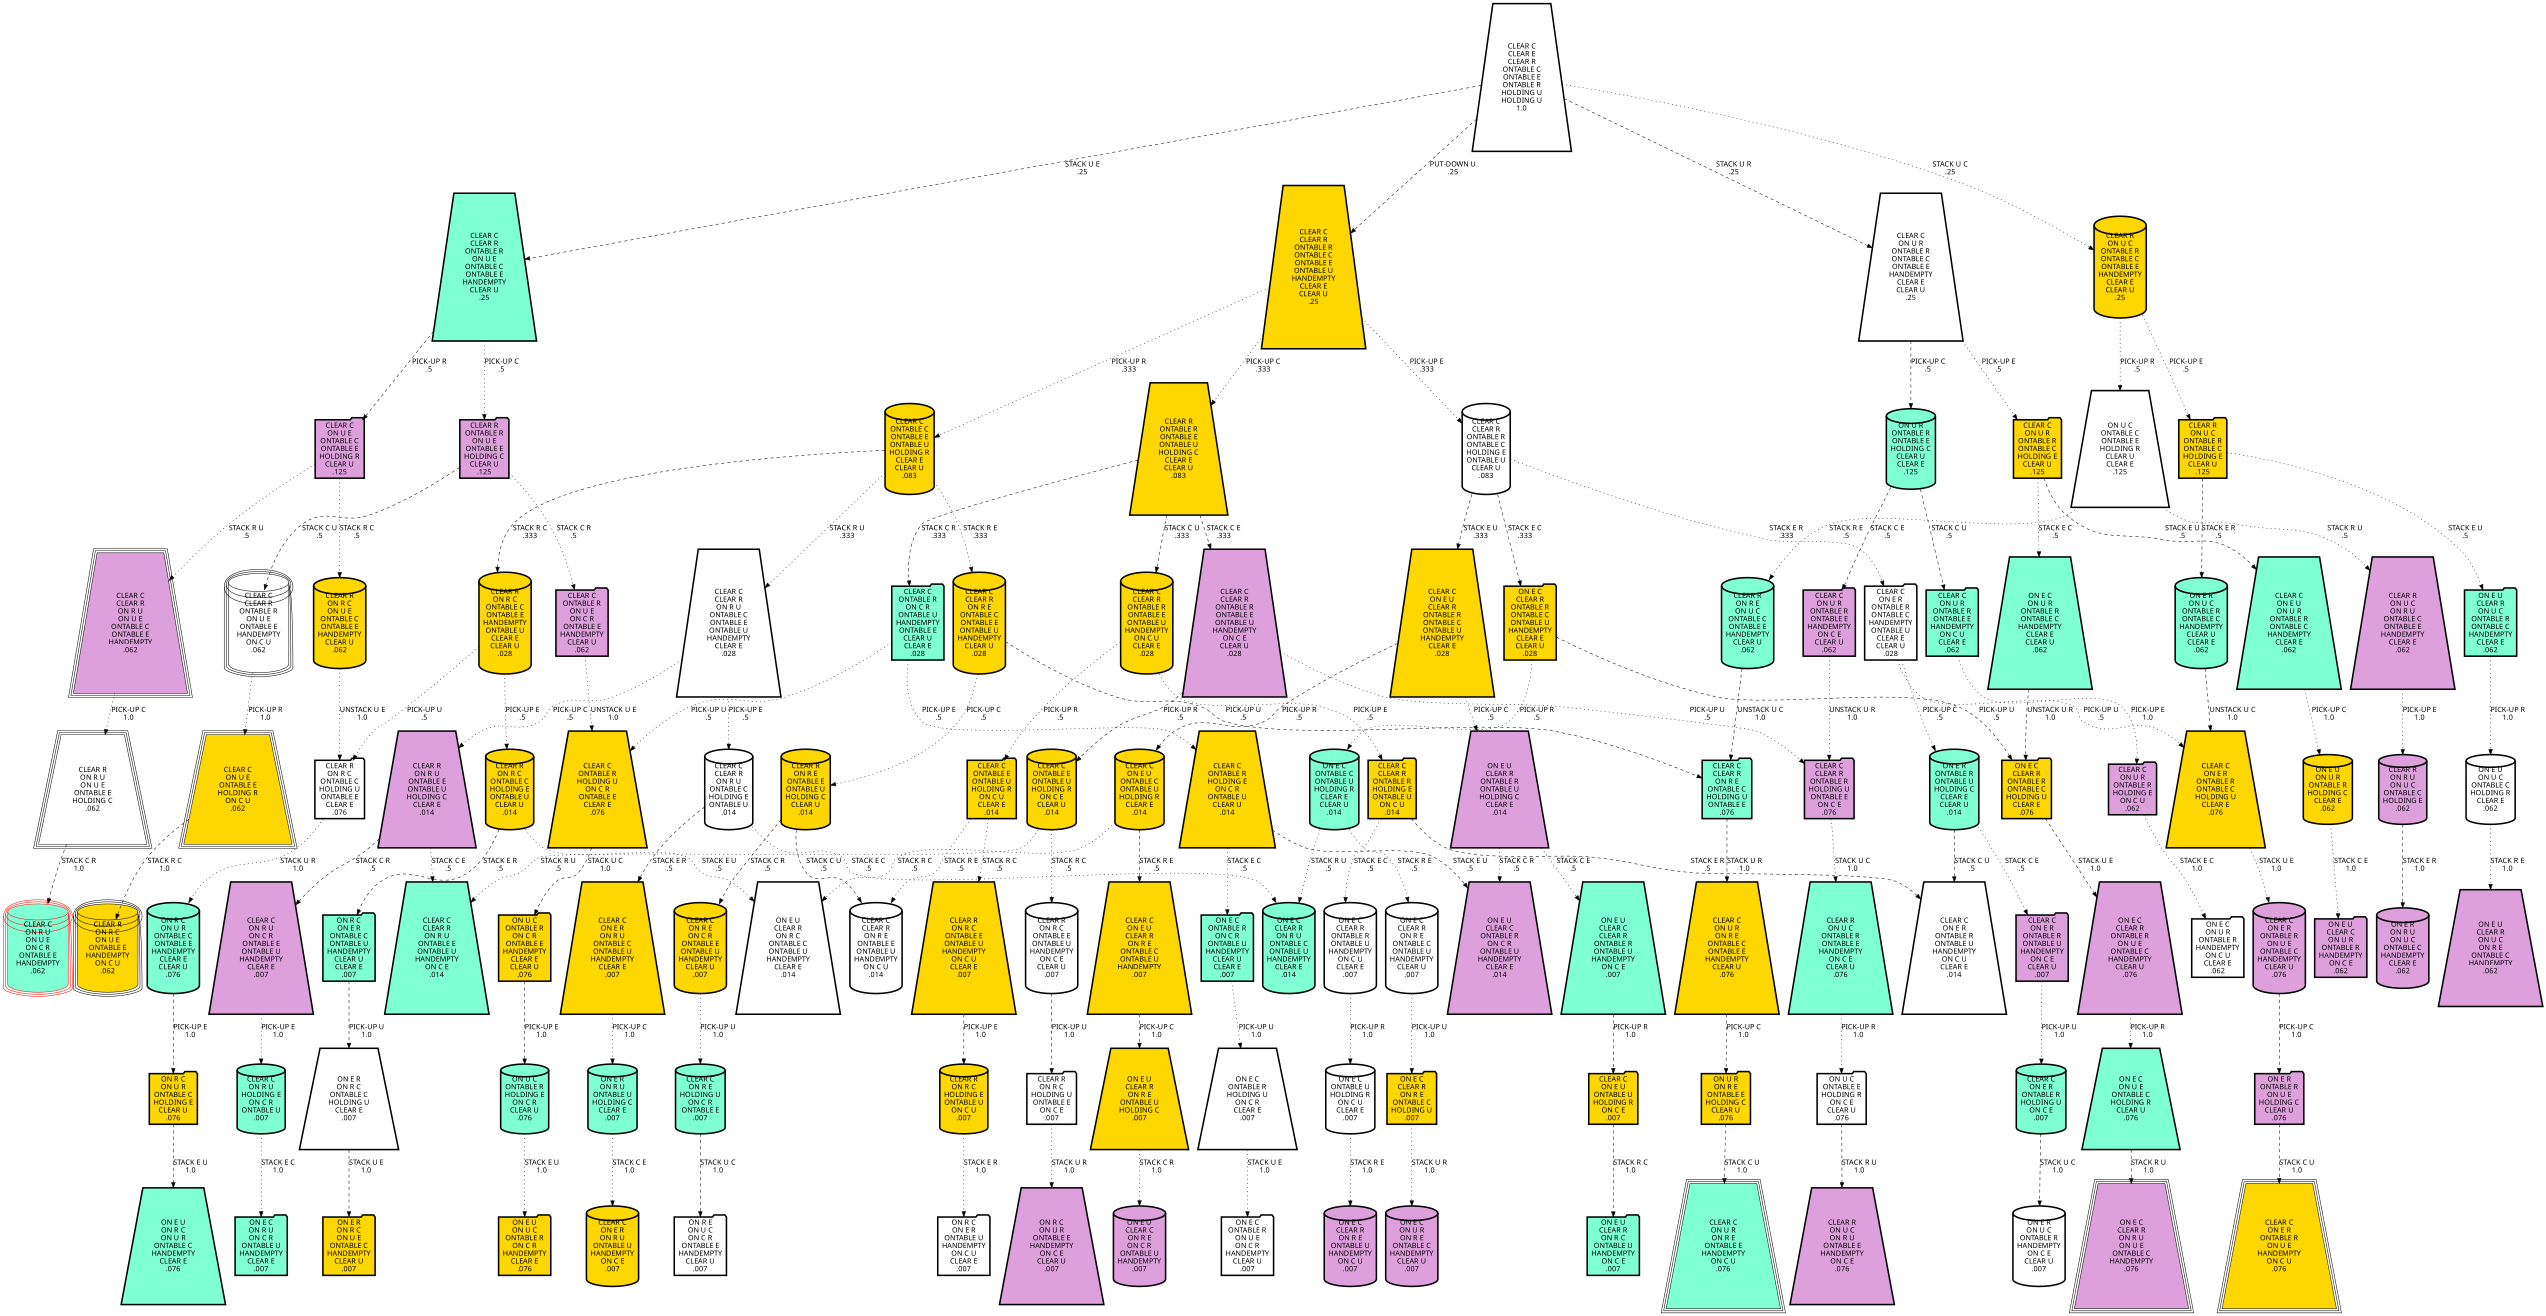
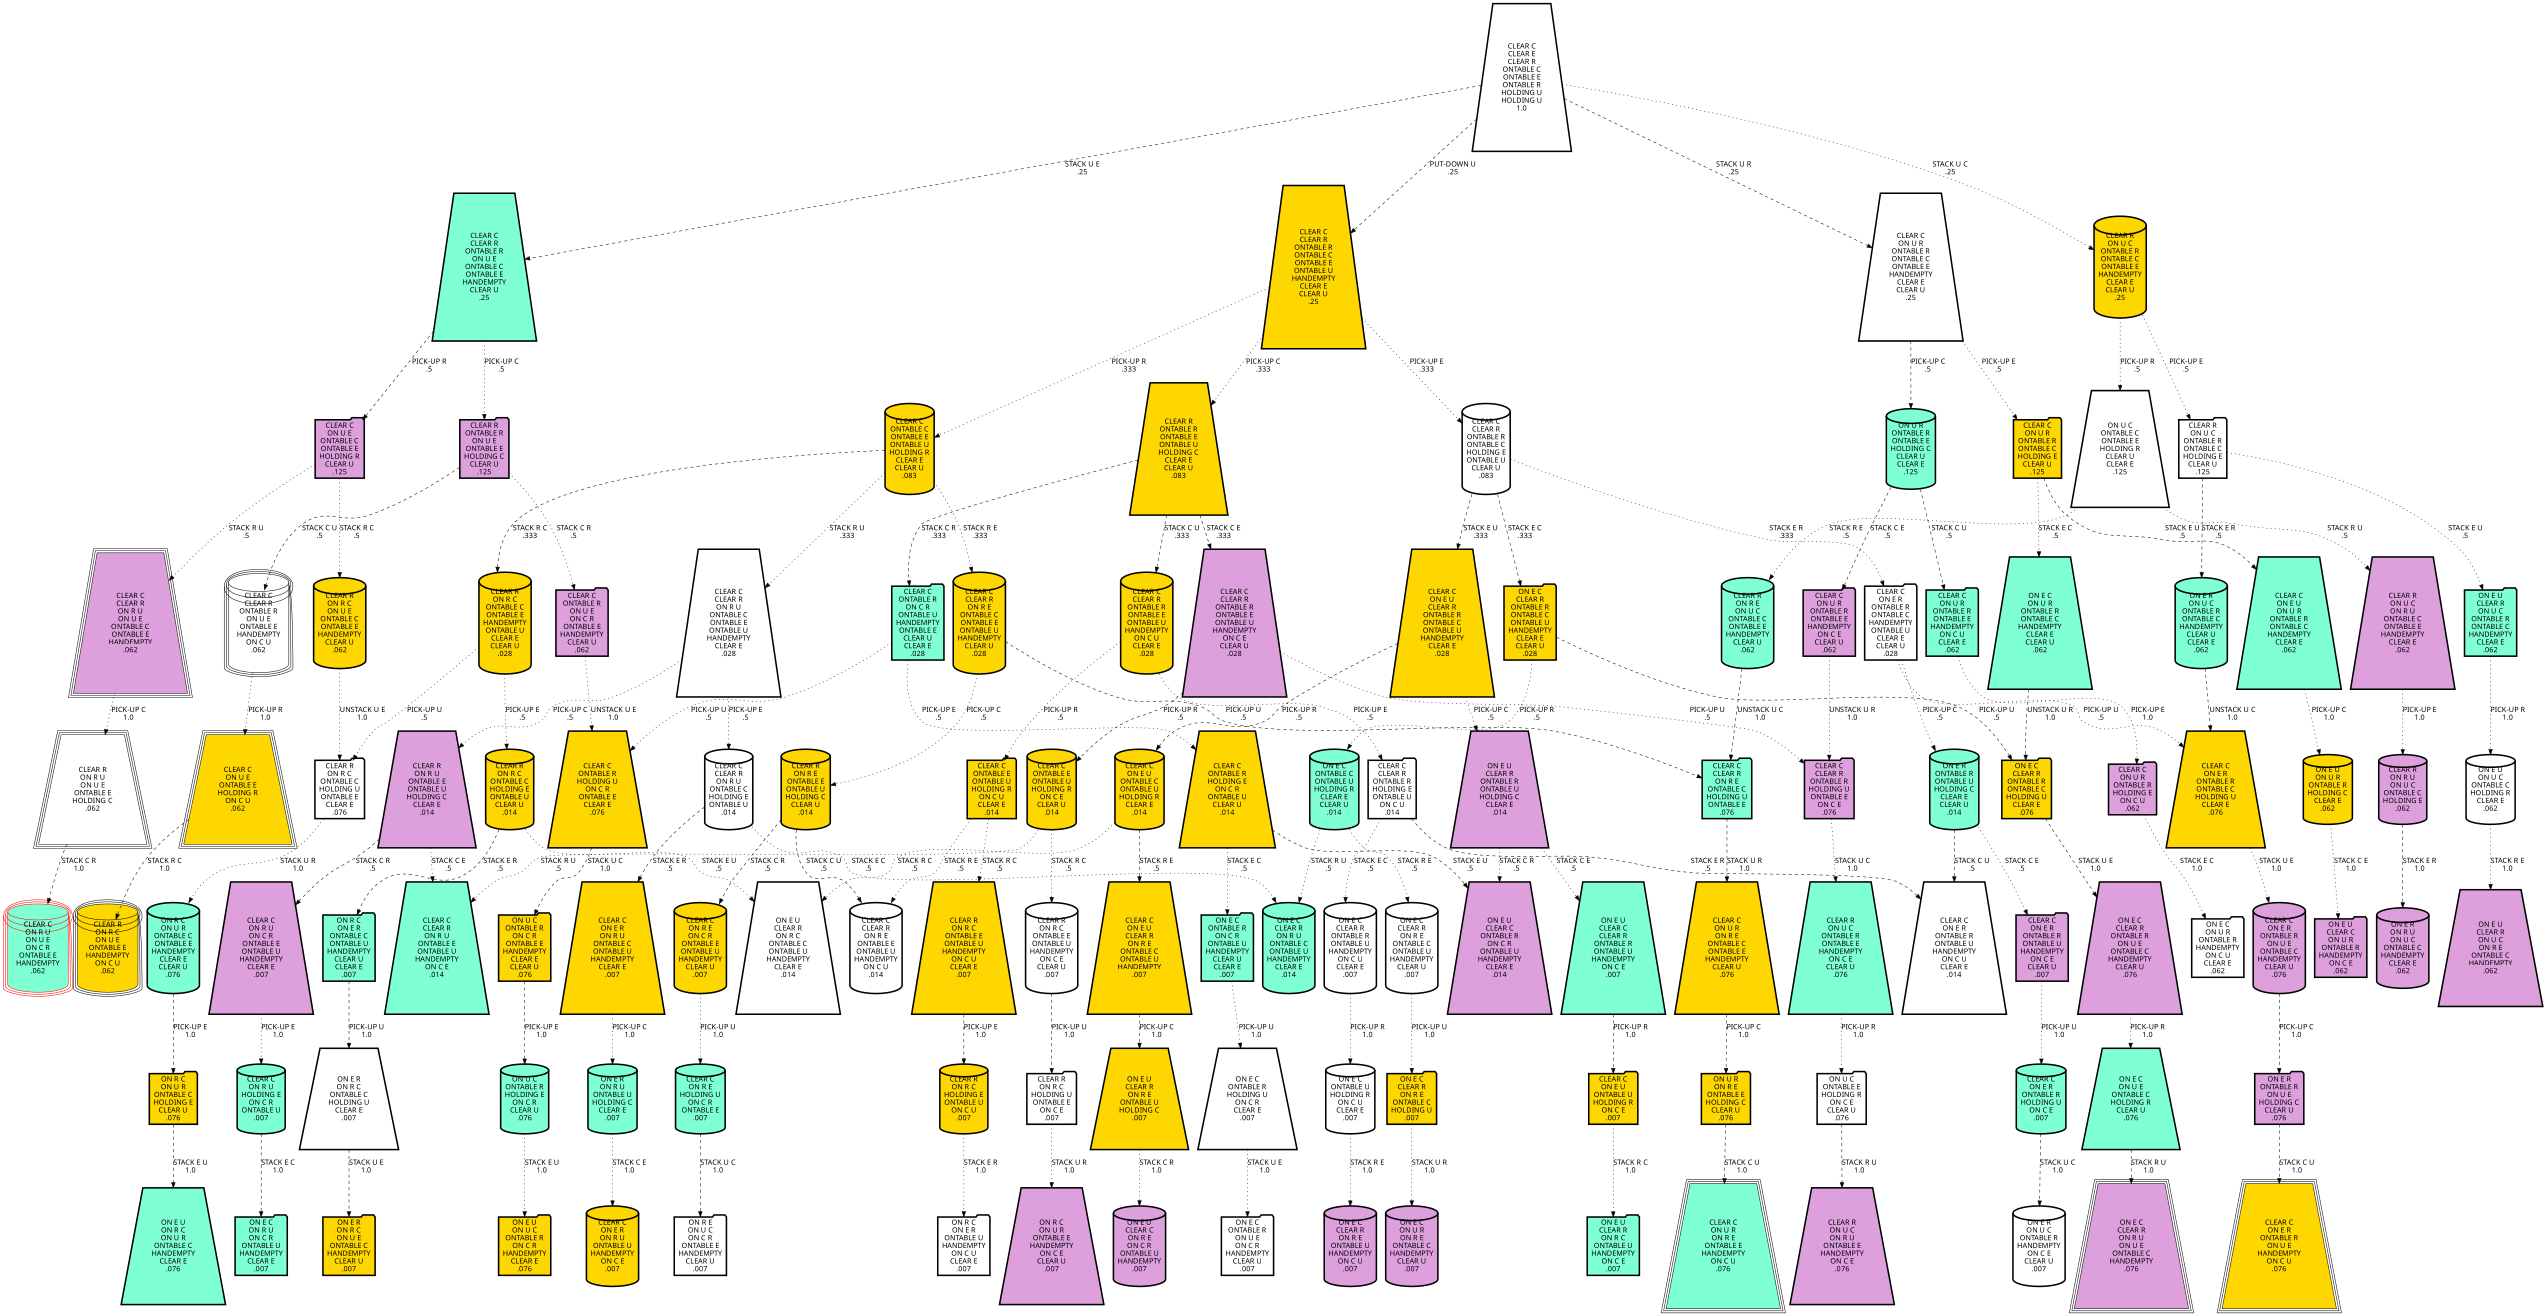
node "CLEAR R ON U C ONTABLE R ONTABLE C HOLDING E CLEAR U .125": fillcolor gold -> white
node "CLEAR C CLEAR R ONTABLE R HOLDING E ONTABLE U ON C U .014": fillcolor gold -> white
edge "CLEAR C ON E U ONTABLE U HOLDING R ON C E .007" -> "ON E U CLEAR R ON R C ONTABLE U HANDEMPTY ON C E .007": style dashed -> dotted
edge "CLEAR C ON R U HOLDING E ON C R ONTABLE U .007" -> "ON E C ON R U ON C R ONTABLE U HANDEMPTY CLEAR E .007": style dotted -> dashed
